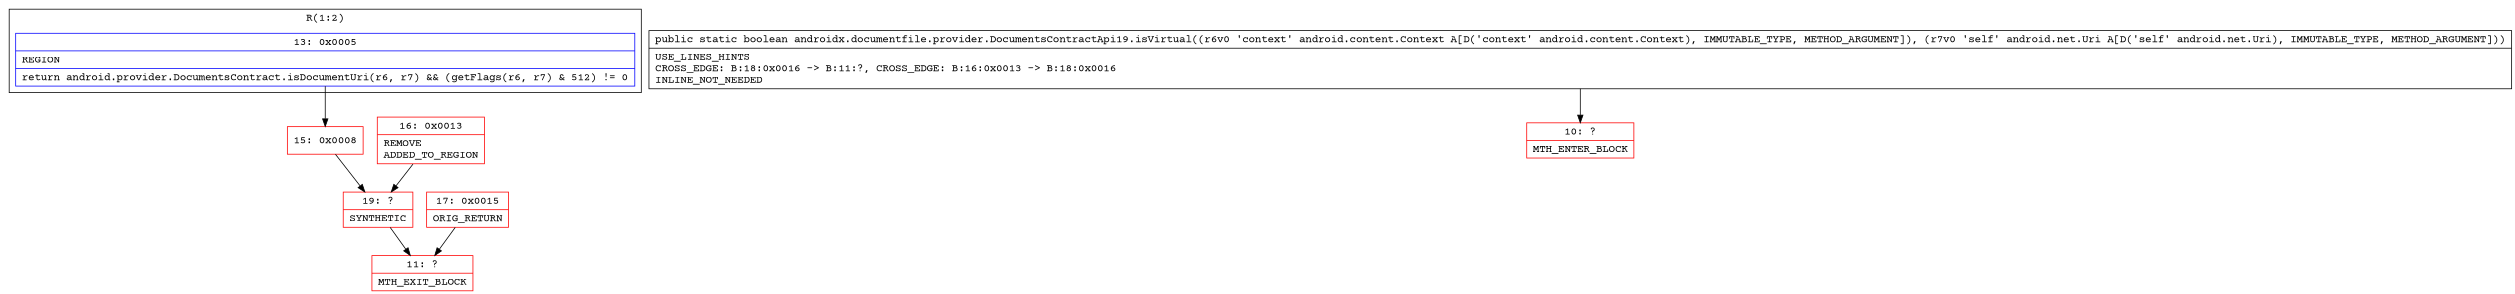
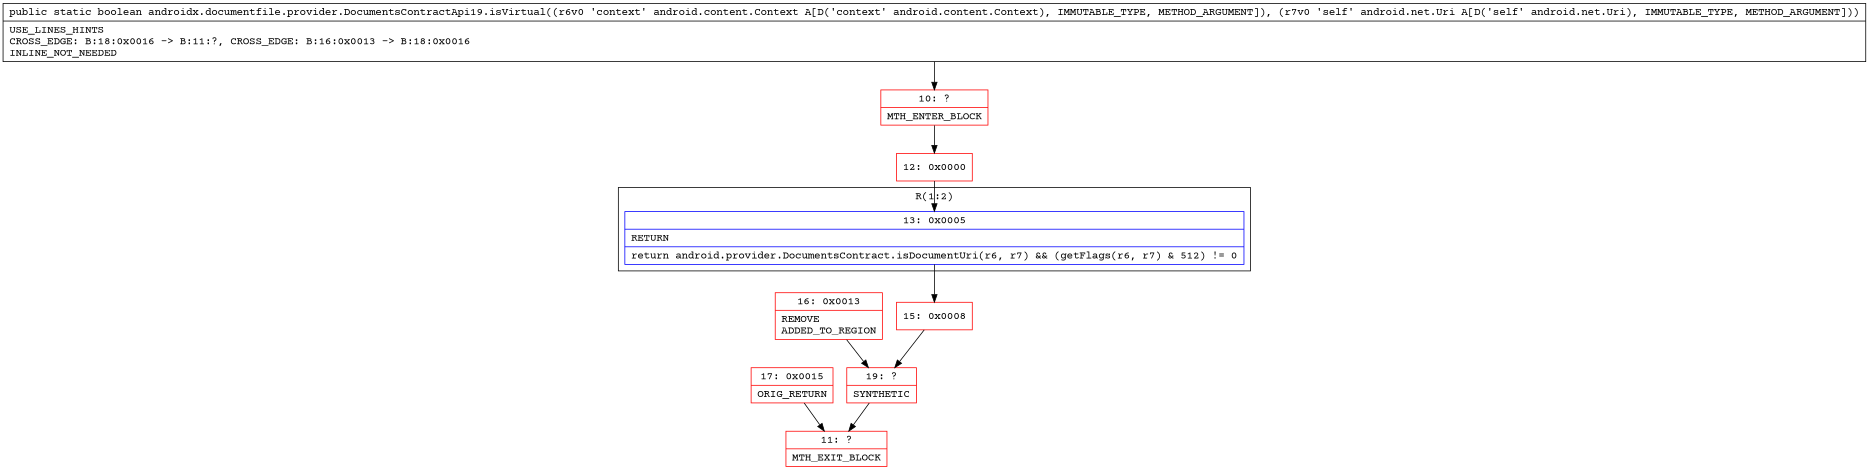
node "13: 0x0005": text "REGION" -> "RETURN"
node "12: 0x0000": added
